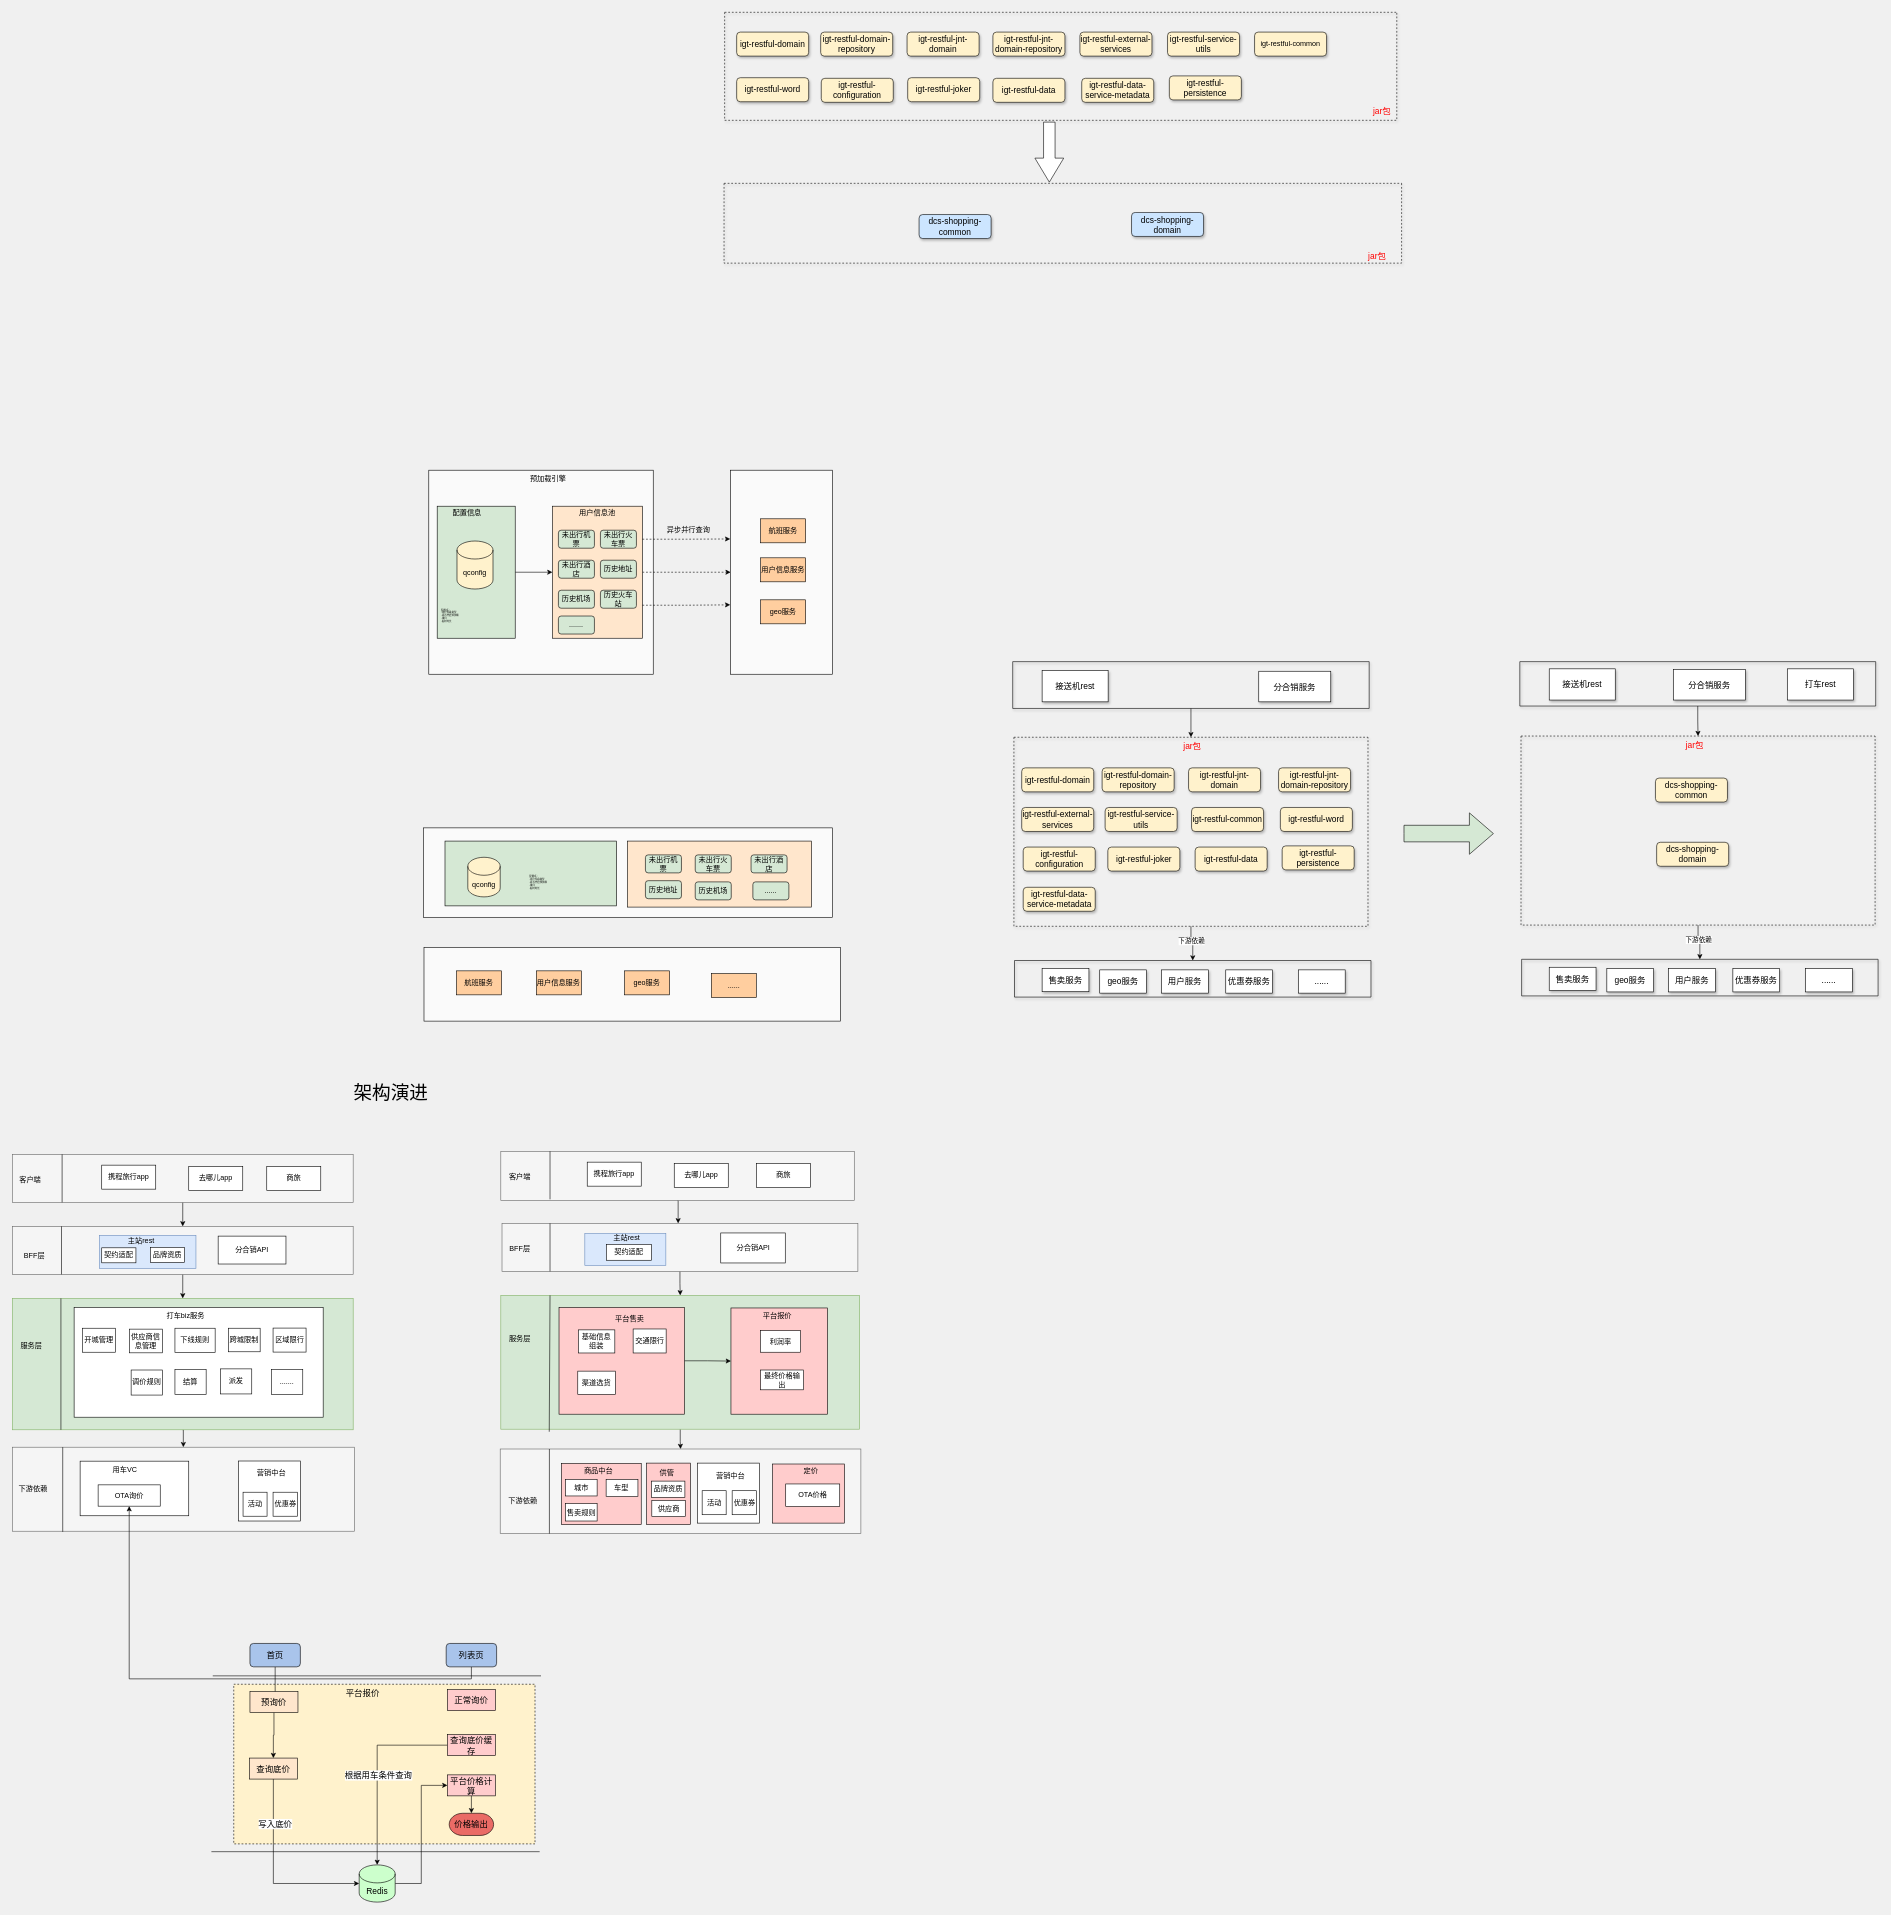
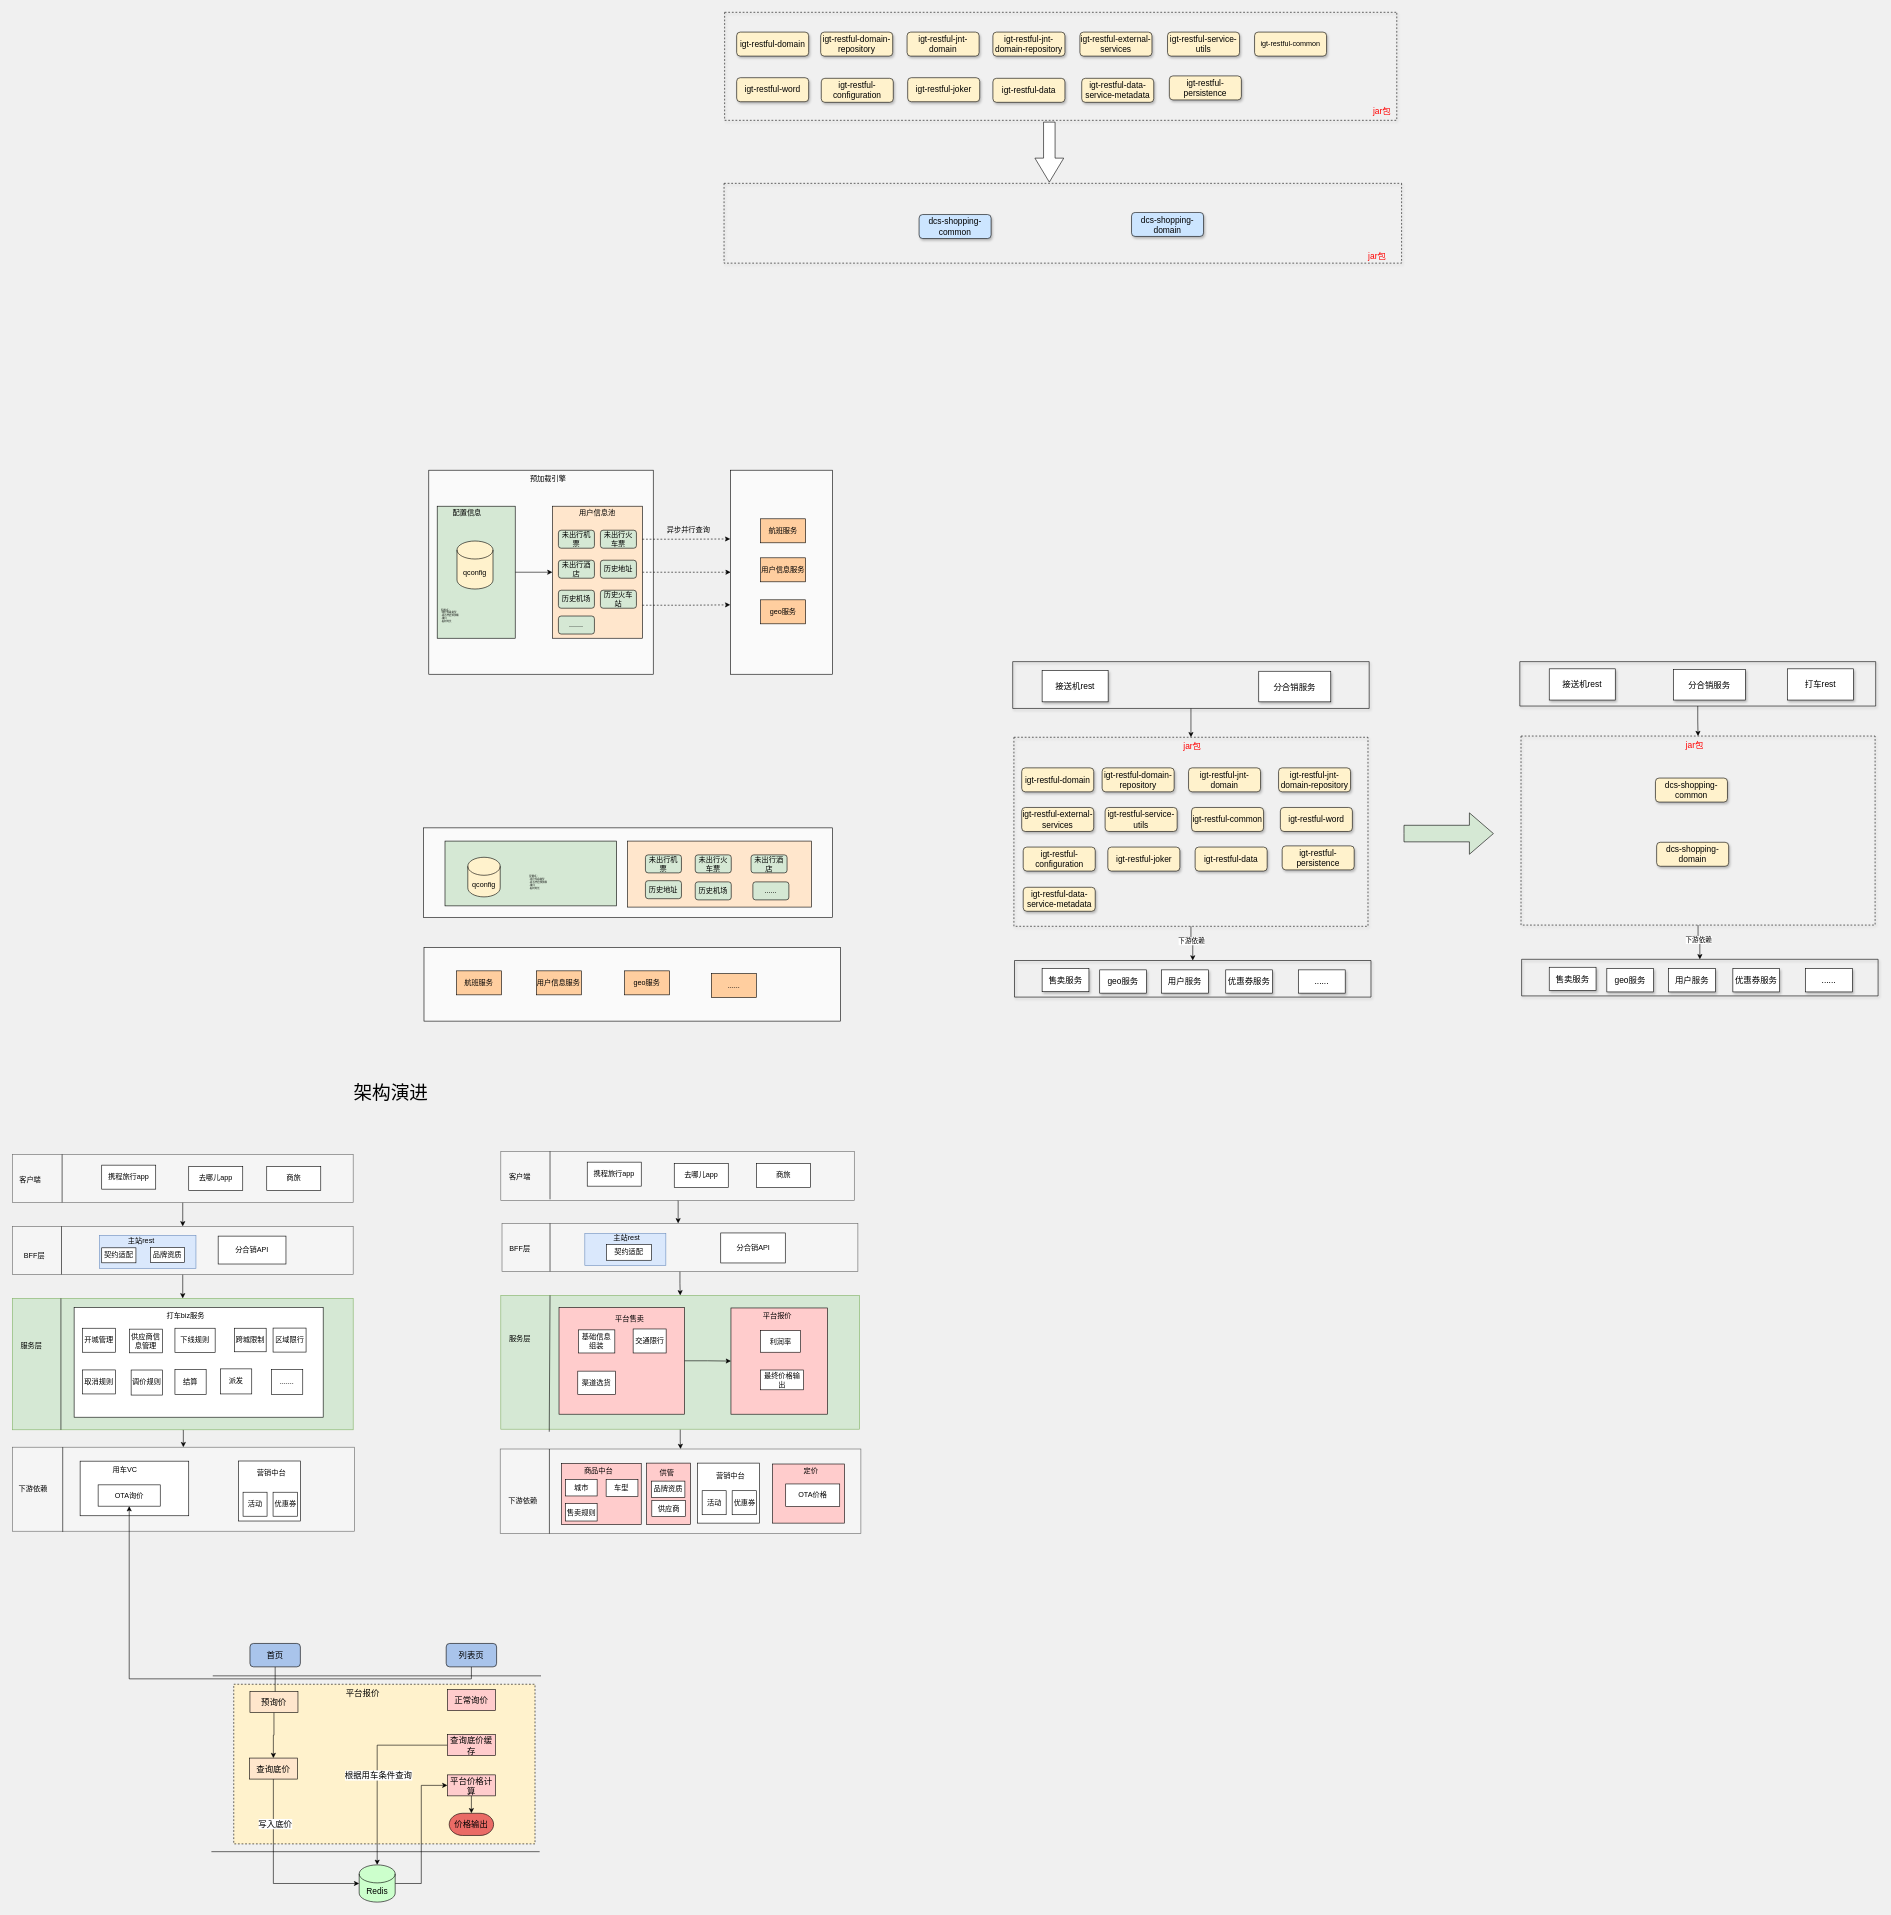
node "跨城限制": moved (244, 1340) -> (250, 1340)
node "取消规则": added
